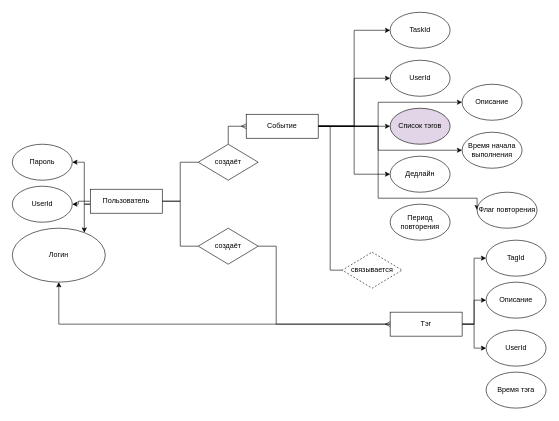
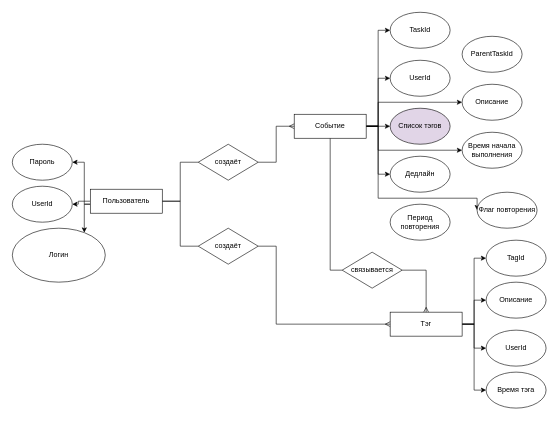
node "ParentTaskId": added
node "Событие": moved (282, 126) -> (330, 126)
node "связывается": style dashed -> solid
edge "связывается" -> "Тэг": added
edge "Тэг" -> "Логин": now "Тэг" -> "Время тэга"
